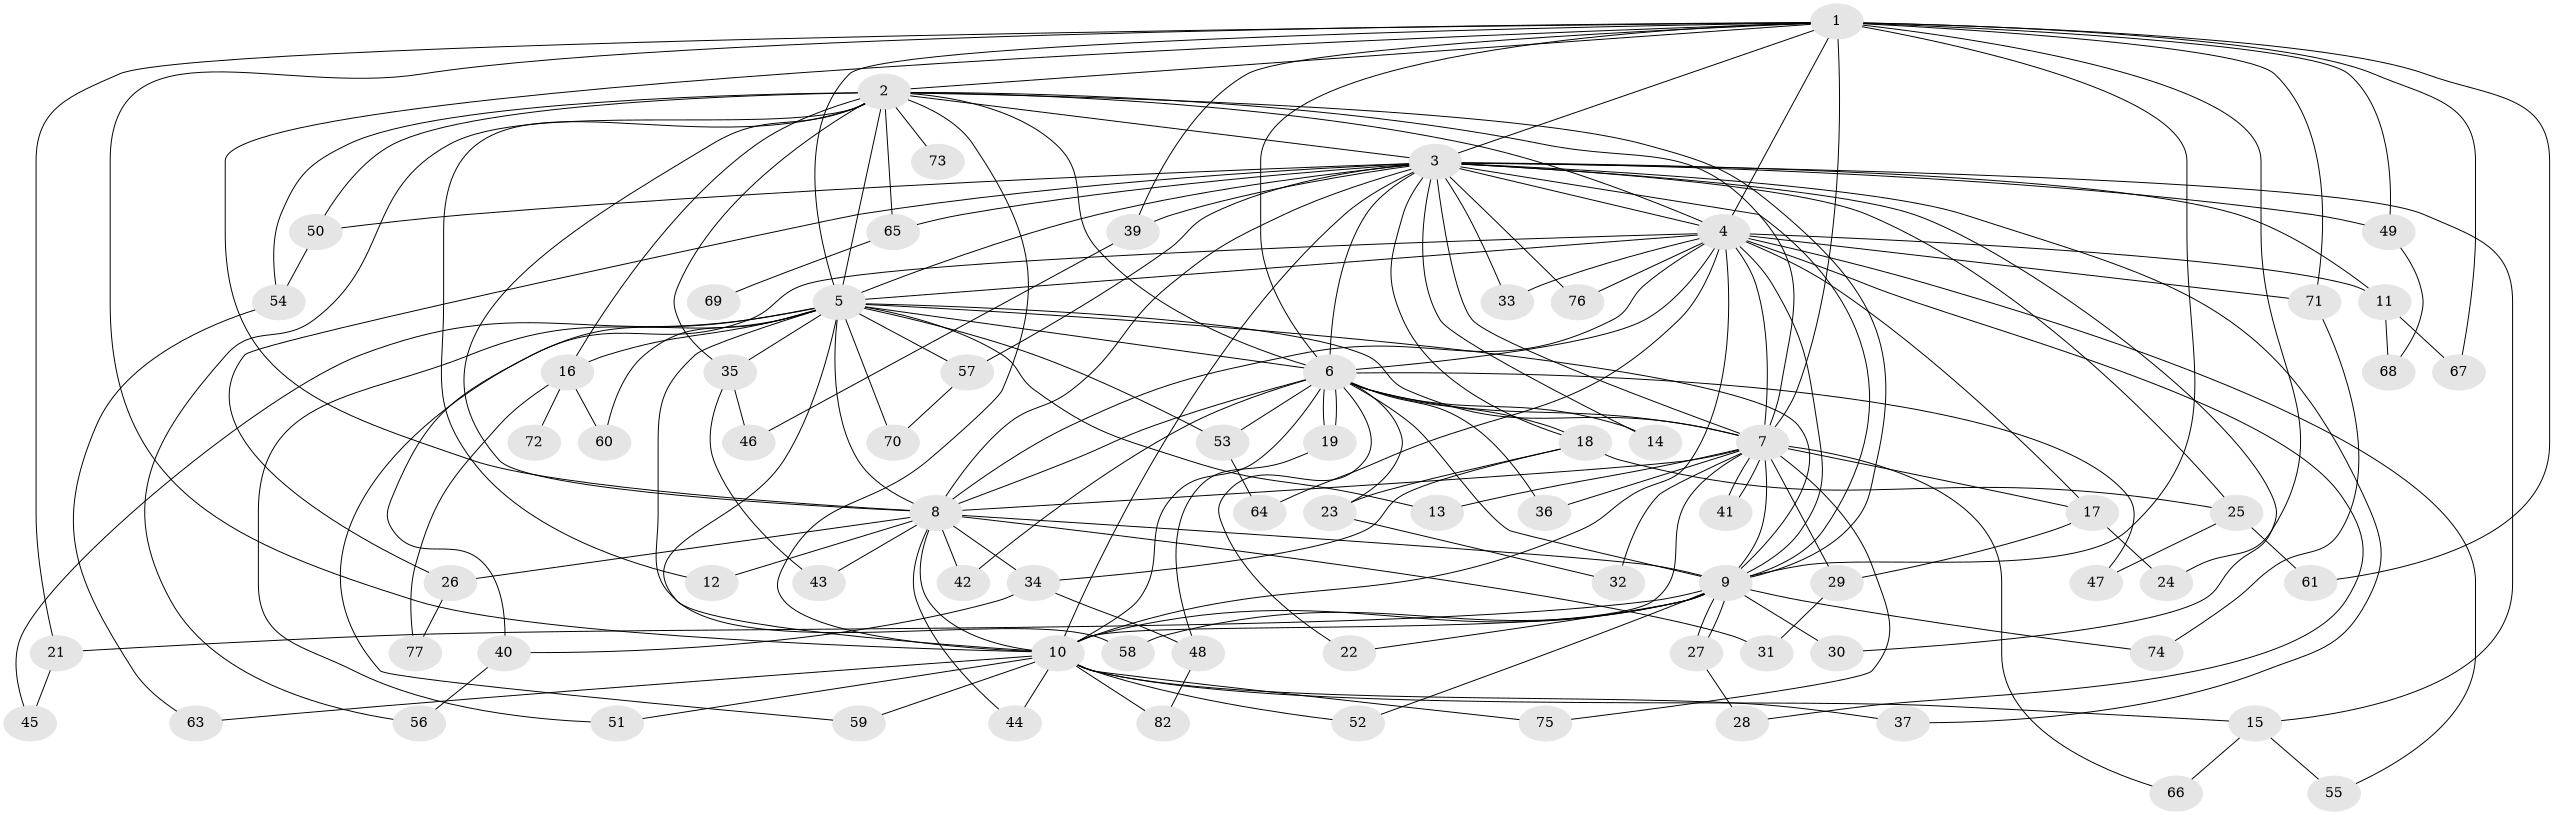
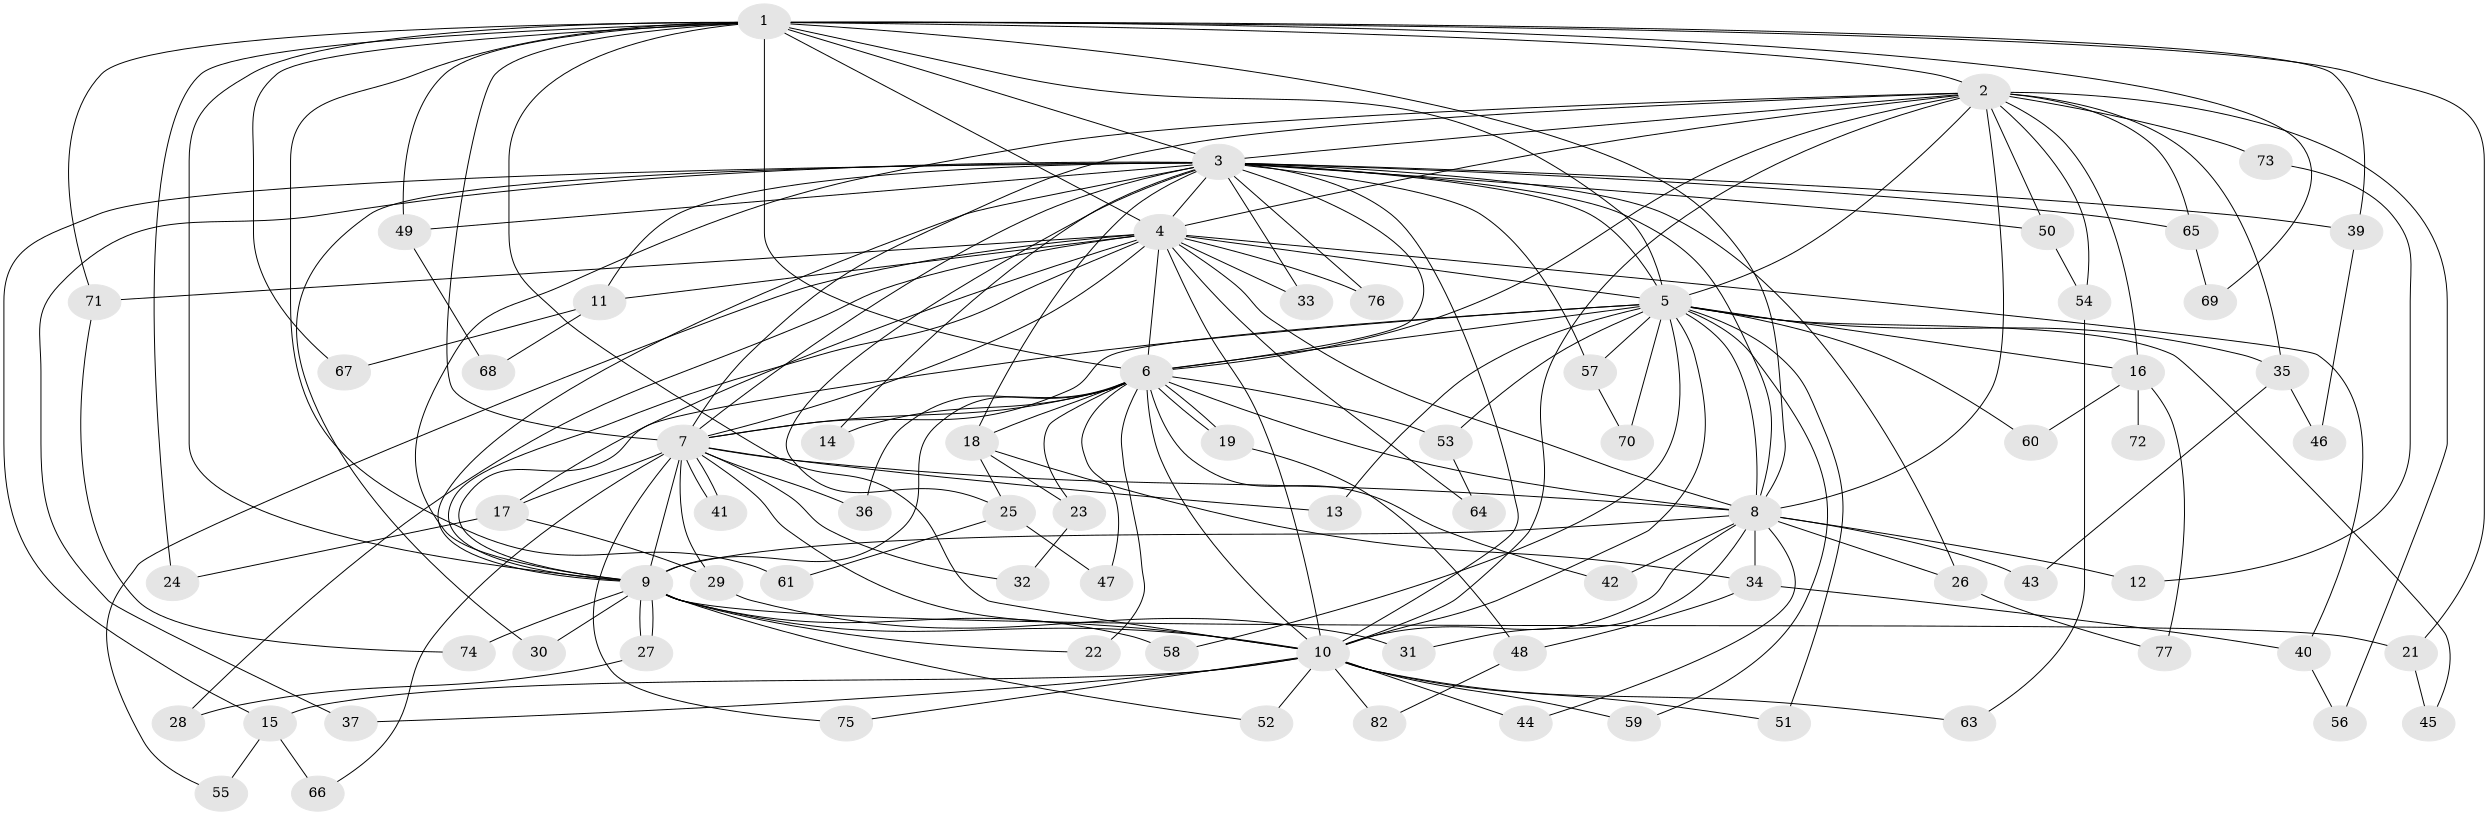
edge "1" -- "69": added
edge "2" -- "12": now "73" -- "12"
